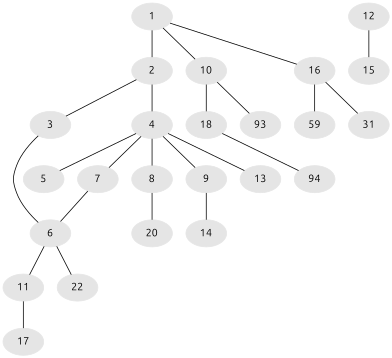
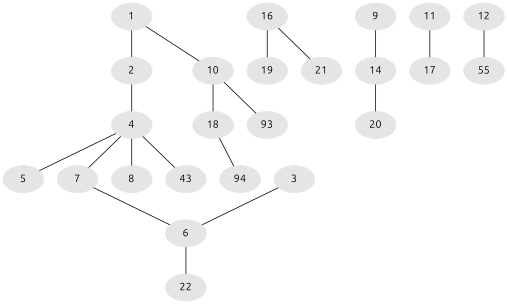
edge "1" -- "16": removed
node "15": label "15" -> "55"
edge "2" -- "3": removed
node "59": label "59" -> "19"
node "31": label "31" -> "21"
edge "4" -- "9": removed
node "13": label "13" -> "43"
edge "8" -- "20": now "14" -- "20"
edge "6" -- "11": removed
